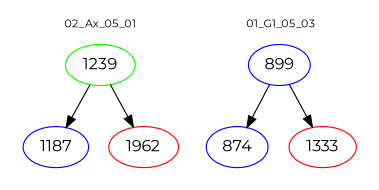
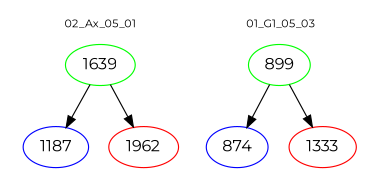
node "1239": label "1239" -> "1639"
node "899": color blue -> green
